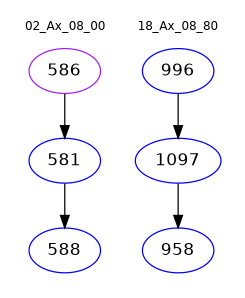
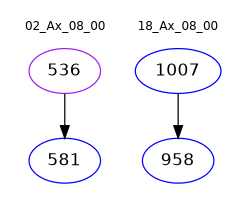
cluster "18_Ax_08_80": label "18_Ax_08_80" -> "18_Ax_08_00"
node "586": label "586" -> "536"
node "996": removed
node "1097": label "1097" -> "1007"
node "588": removed
